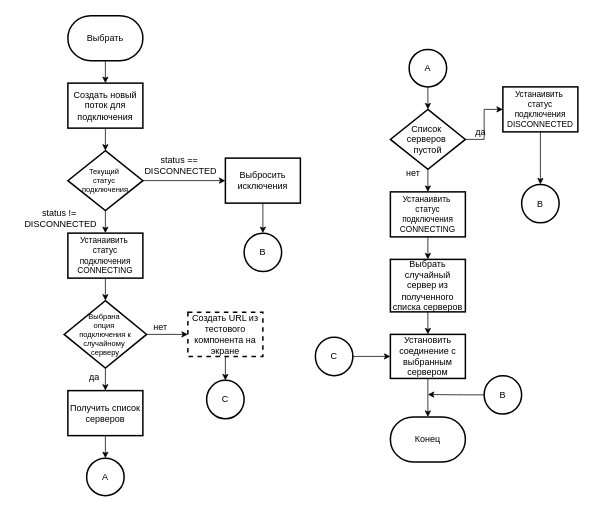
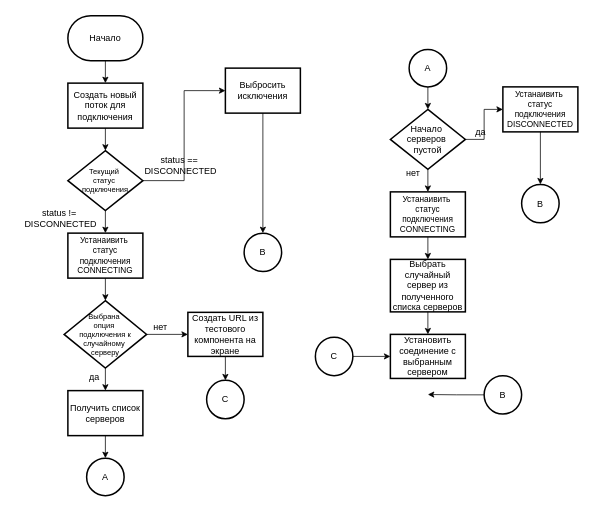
node "Выбрать": label "Выбрать" -> "Начало"
node "Список серверов пустой": label "Список серверов пустой" -> "Начало серверов пустой"
node "Выбросить исключения": moved (263, 180) -> (263, 90)
node "Создать URL из тестового компонента на экране": style dashed -> solid
edge "Установить соединение с выбранным сервером" -> "Конец": removed
node "Конец": removed
